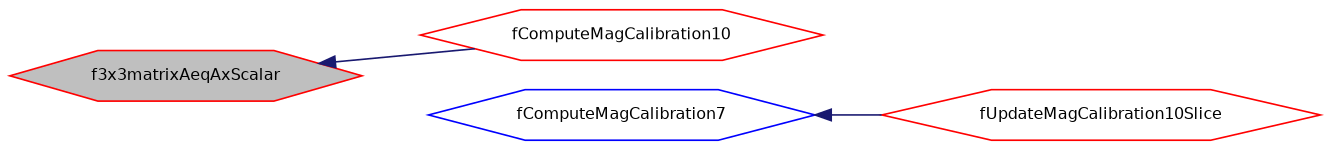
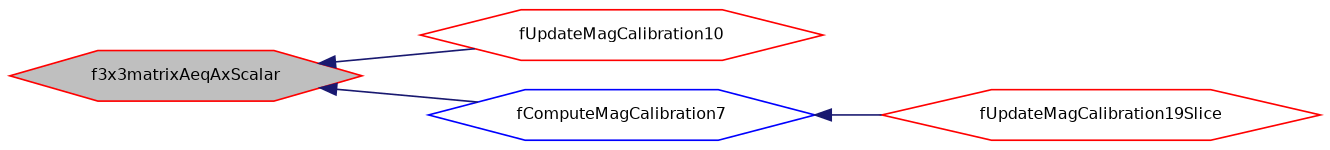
node "fComputeMagCalibration10": label "fComputeMagCalibration10" -> "fUpdateMagCalibration10"
edge "fComputeMagCalibration7" -> "f3x3matrixAeqAxScalar": added
node "fUpdateMagCalibration10Slice": label "fUpdateMagCalibration10Slice" -> "fUpdateMagCalibration19Slice"
